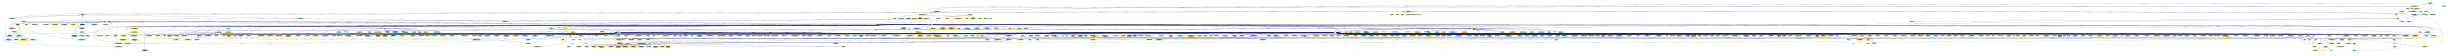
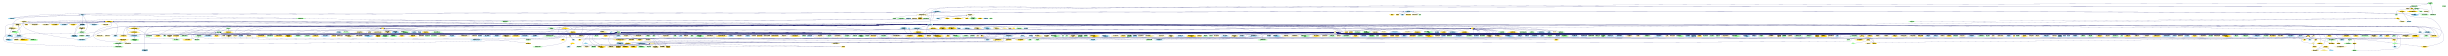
node "fail_compile_spinlock _no_backoff_move.cpp": fillcolor gold -> skyblue
